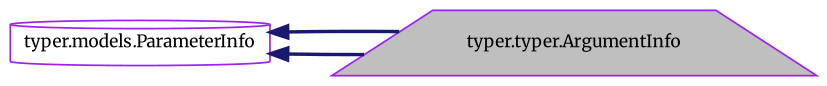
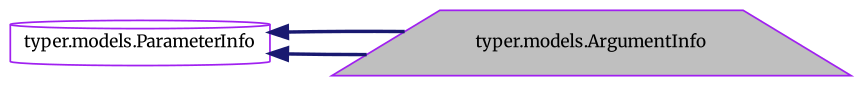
node "typer.typer.ArgumentInfo": label "typer.typer.ArgumentInfo" -> "typer.models.ArgumentInfo"
